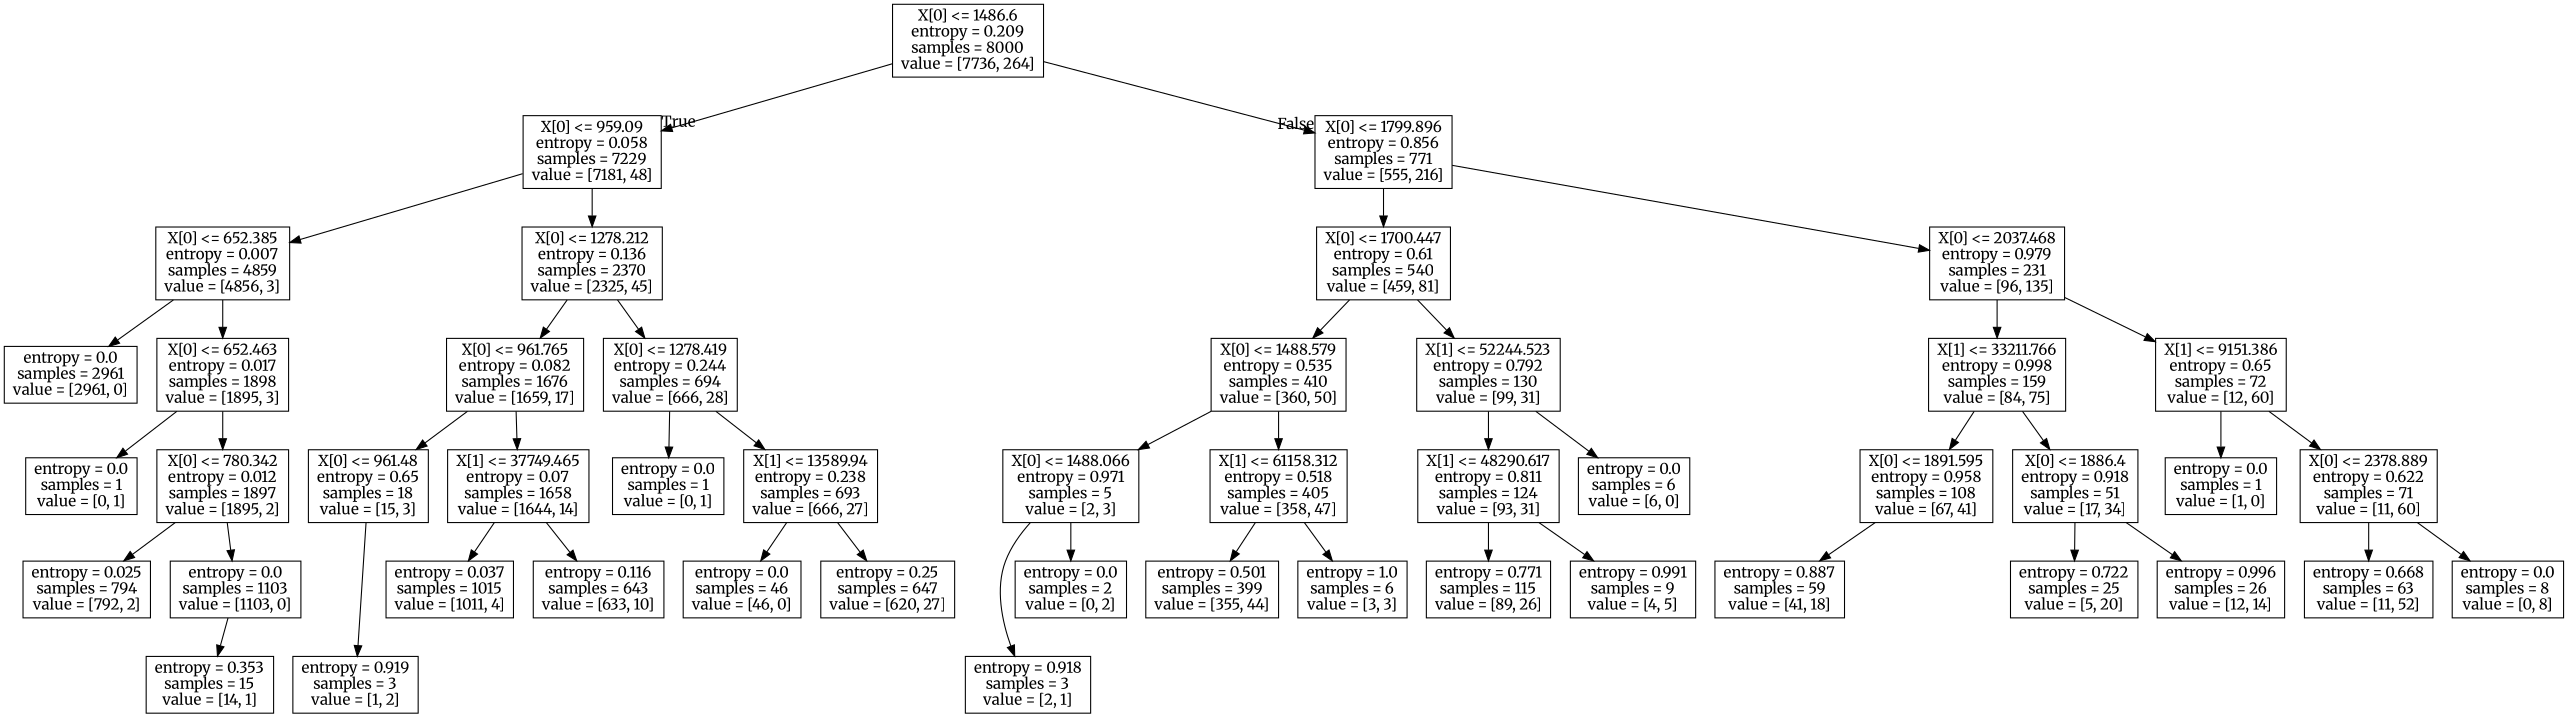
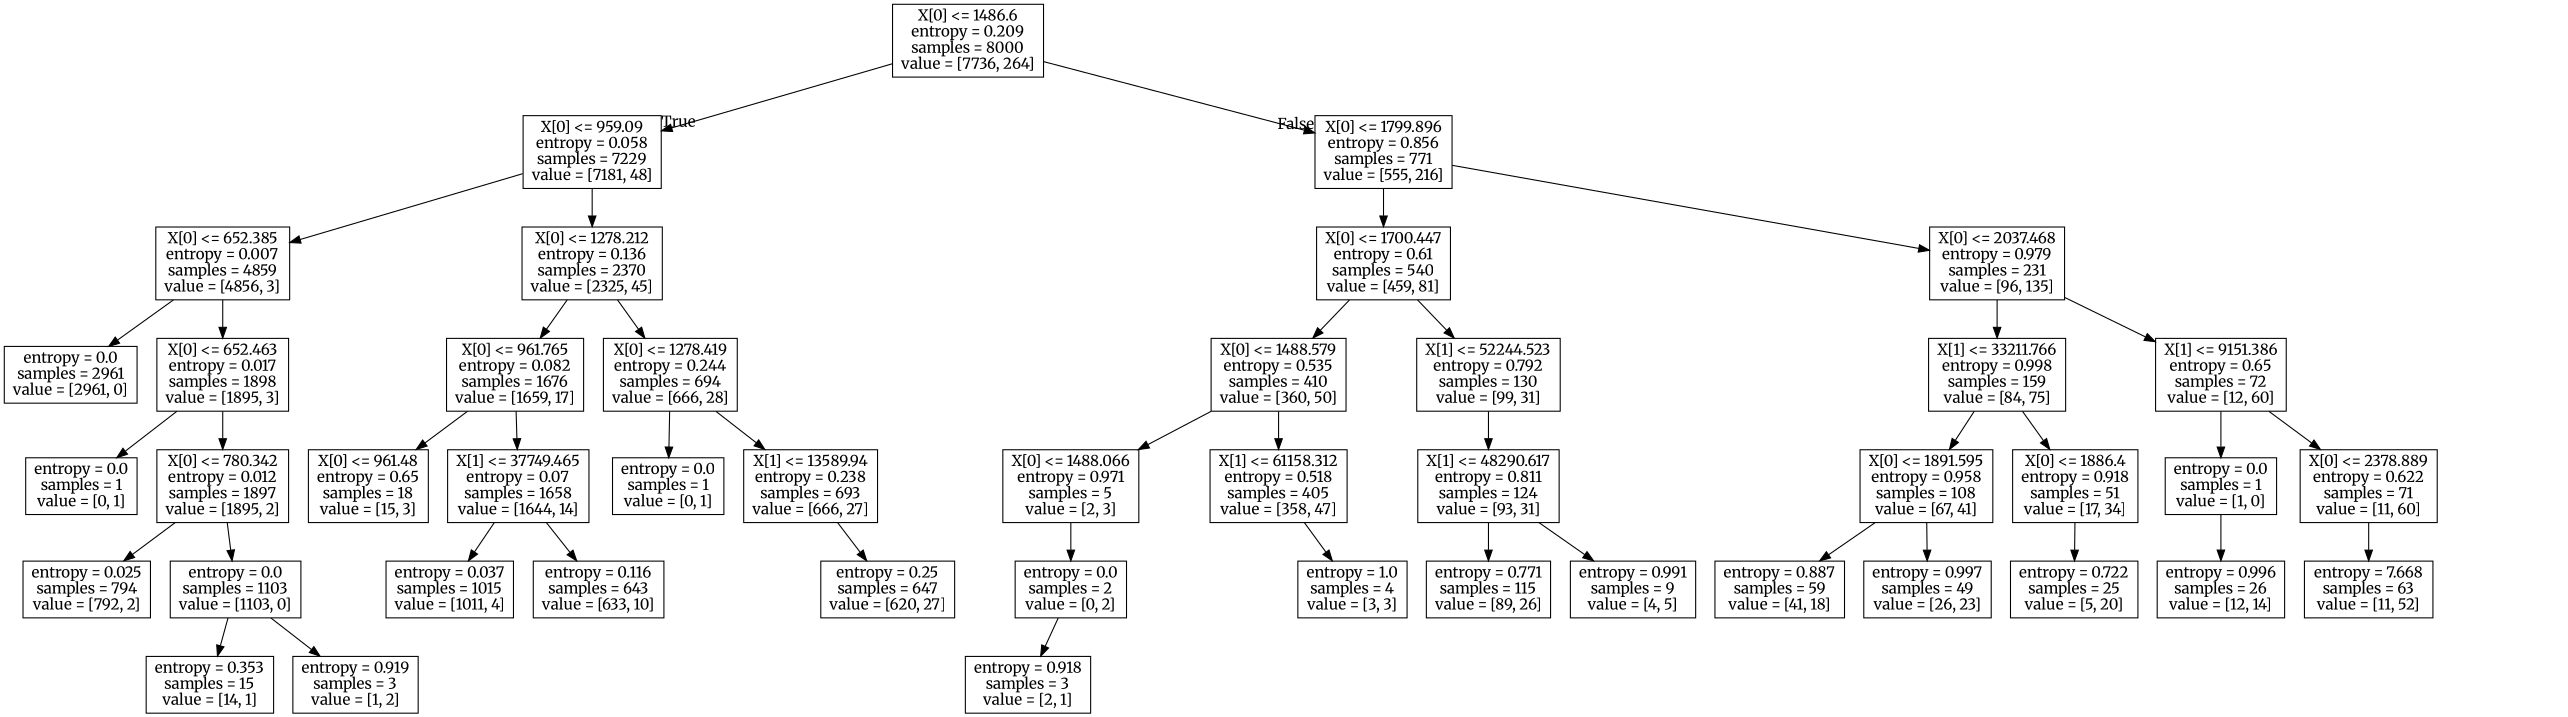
node "entropy = 0.0 samples = 6 value = [6, 0]": removed
edge "X[0] <= 1886.4 entropy = 0.918 samples = 51 value = [17, 34]" -> "entropy = 0.996 samples = 26 value = [12, 14]": now "entropy = 0.0 samples = 1 value = [1, 0]" -> "entropy = 0.996 samples = 26 value = [12, 14]"
edge "X[0] <= 1488.066 entropy = 0.971 samples = 5 value = [2, 3]" -> "entropy = 0.918 samples = 3 value = [2, 1]": now "entropy = 0.0 samples = 2 value = [0, 2]" -> "entropy = 0.918 samples = 3 value = [2, 1]"
edge "X[0] <= 961.48 entropy = 0.65 samples = 18 value = [15, 3]" -> "entropy = 0.919 samples = 3 value = [1, 2]": now "entropy = 0.0 samples = 1103 value = [1103, 0]" -> "entropy = 0.919 samples = 3 value = [1, 2]"
node "entropy = 0.0 samples = 46 value = [46, 0]": removed
node "entropy = 0.501 samples = 399 value = [355, 44]": removed
node "entropy = 1.0 samples = 6 value = [3, 3]": label "entropy = 1.0 samples = 6 value = [3, 3]" -> "entropy = 1.0 samples = 4 value = [3, 3]"
node "entropy = 0.997 samples = 49 value = [26, 23]": added
node "entropy = 0.668 samples = 63 value = [11, 52]": label "entropy = 0.668 samples = 63 value = [11, 52]" -> "entropy = 7.668 samples = 63 value = [11, 52]"
node "entropy = 0.0 samples = 8 value = [0, 8]": removed
